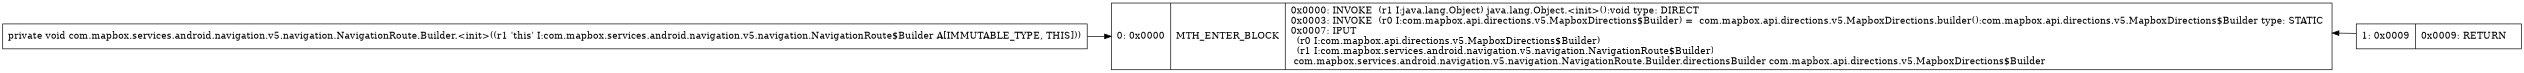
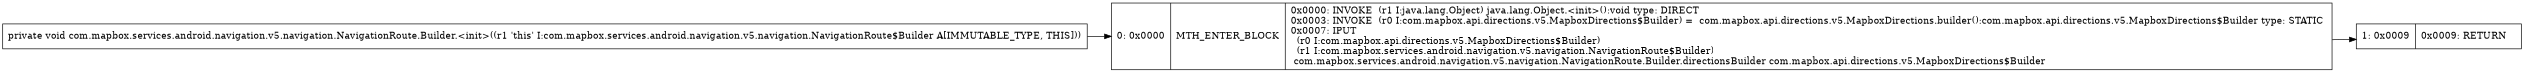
edge "1: 0x0009" -> "0: 0x0000": reversed
